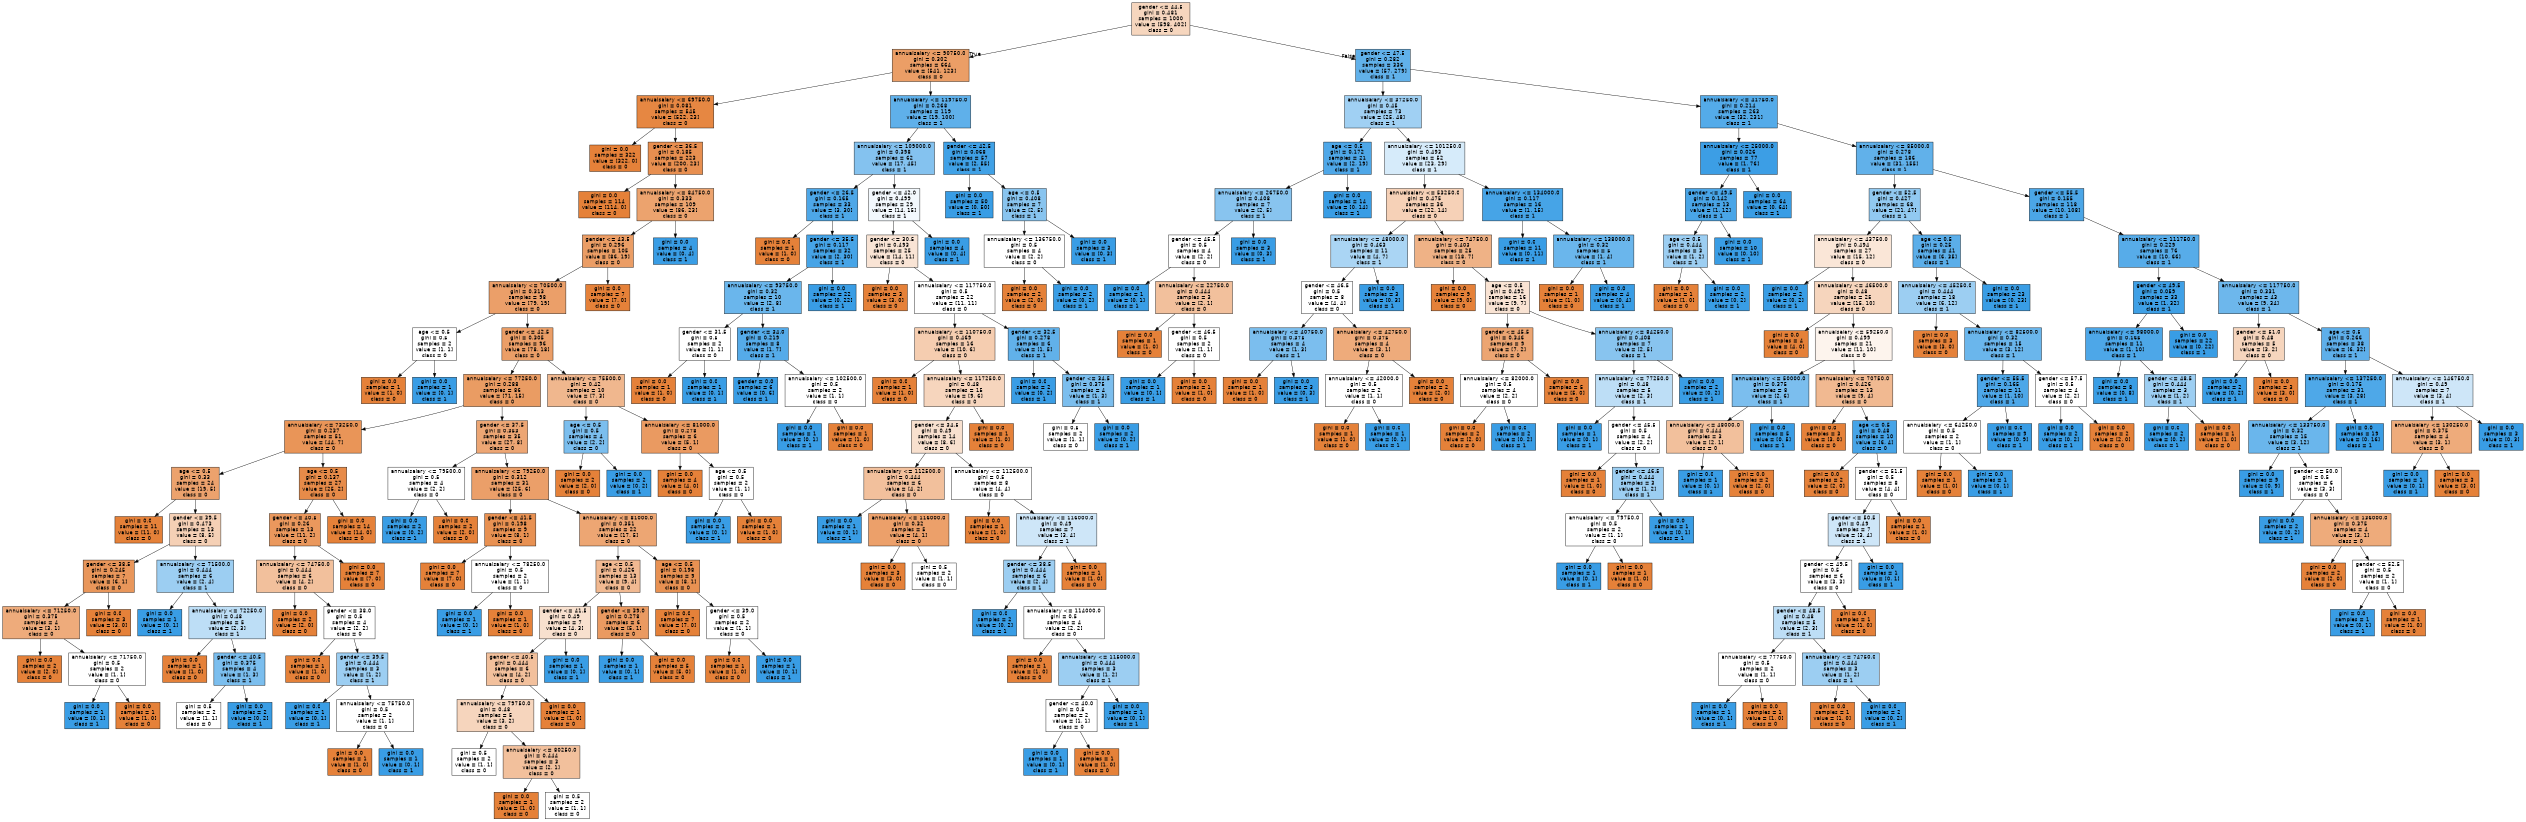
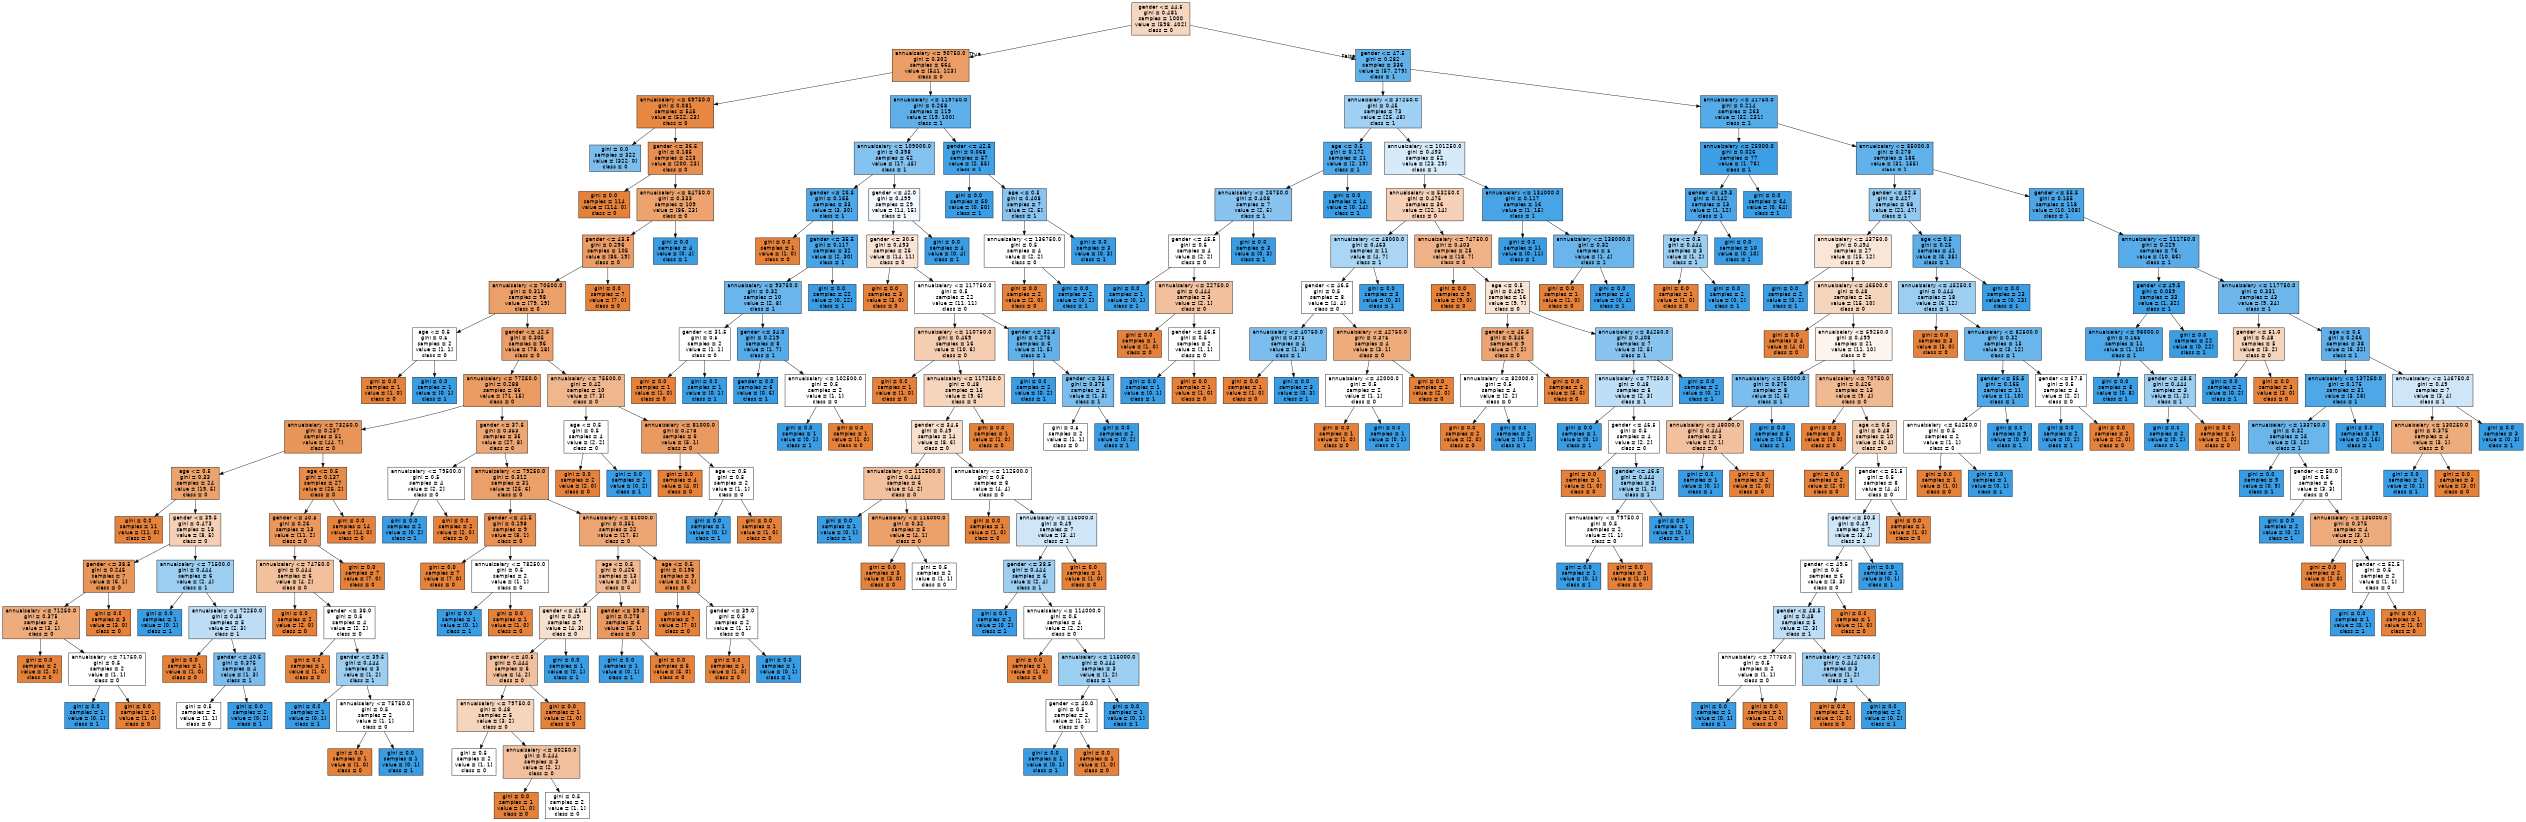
node "gini = 0.0 samples = 322 value = [322, 0] class = 0": fillcolor #e58139 -> #7bbeee
node "age <= 0.5 gini = 0.5 samples = 4 value = [2, 2] class = 0": fillcolor #7bbeee -> #ffffff
node "age <= 0.5 gini = 0.48 samples = 10 value = [6, 4] class = 0": fillcolor #46a4e7 -> #f6d5bd
